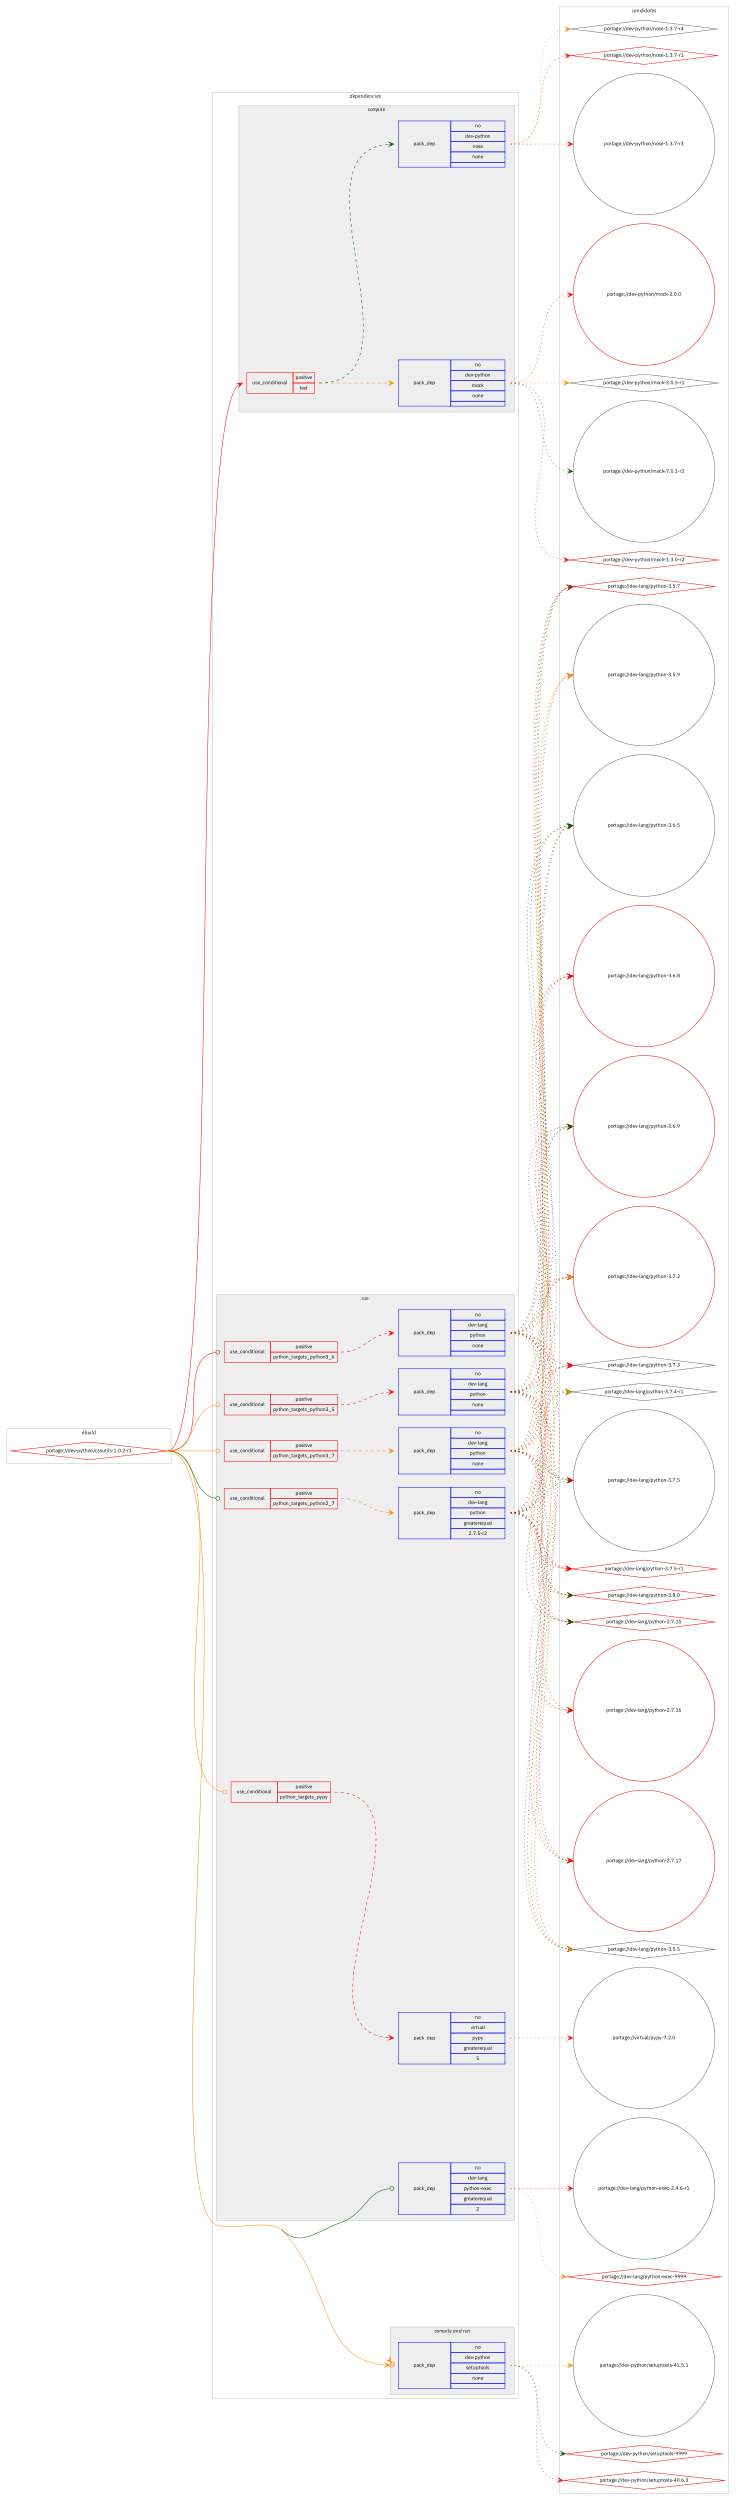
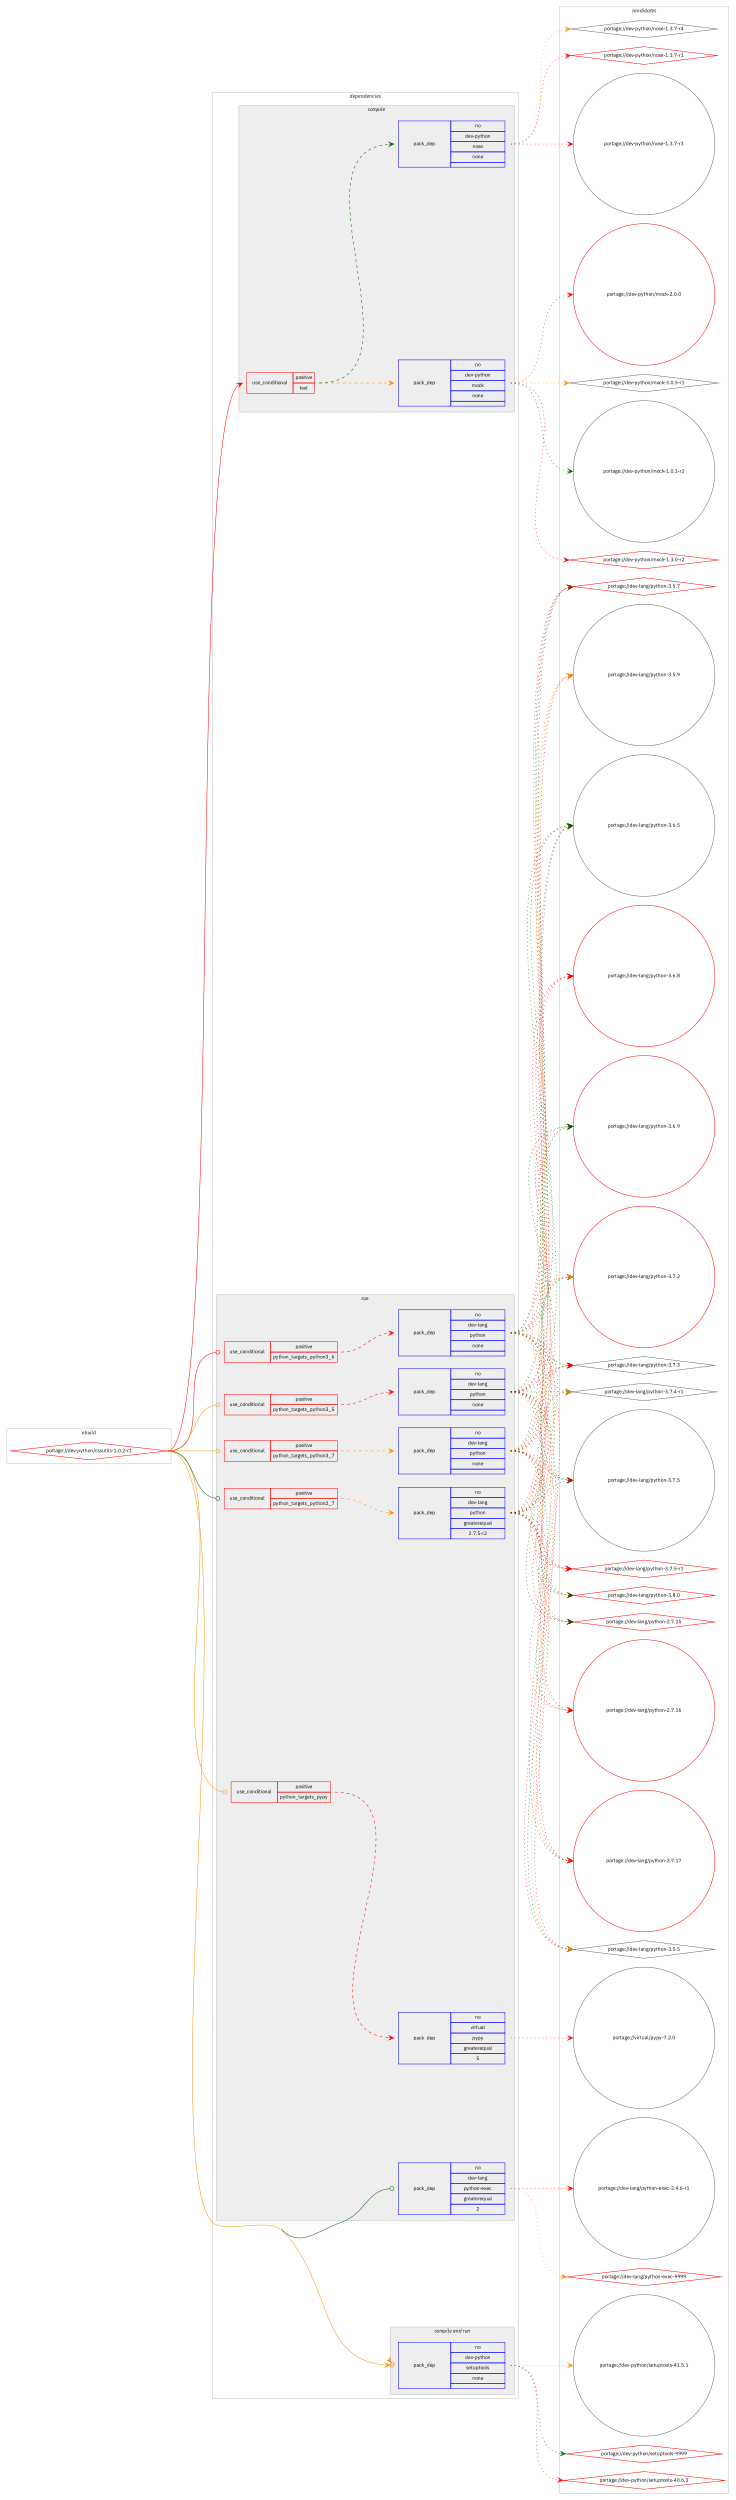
node "portage://dev-python/mock-7.0.1-r2": label "portage://dev-python/mock-7.0.1-r2" -> "portage://dev-python/mock-1.0.1-r2"
